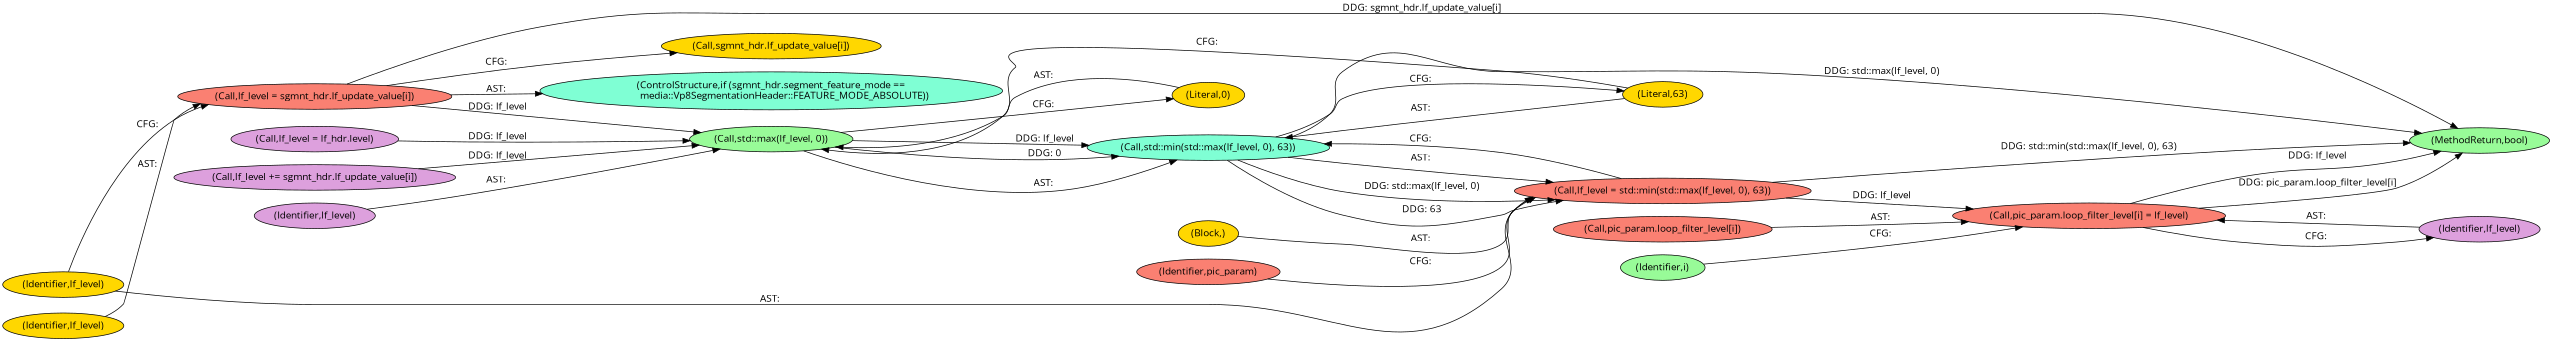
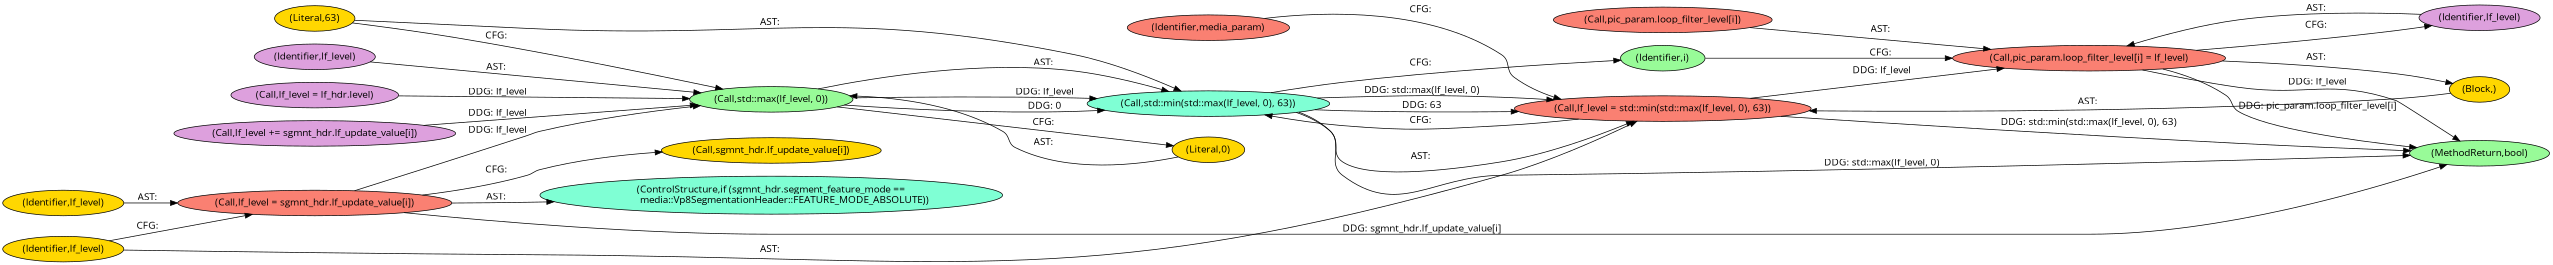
edge "(Call,pic_param.loop_filter_level[i] = lf_level)" -> "(Block,)": added, label "AST:"
edge "(Call,std::min(std::max(lf_level, 0), 63))" -> "(Literal,63)": now "(Call,std::min(std::max(lf_level, 0), 63))" -> "(Identifier,i)"
node "(Identifier,pic_param)": label "(Identifier,pic_param)" -> "(Identifier,media_param)"
